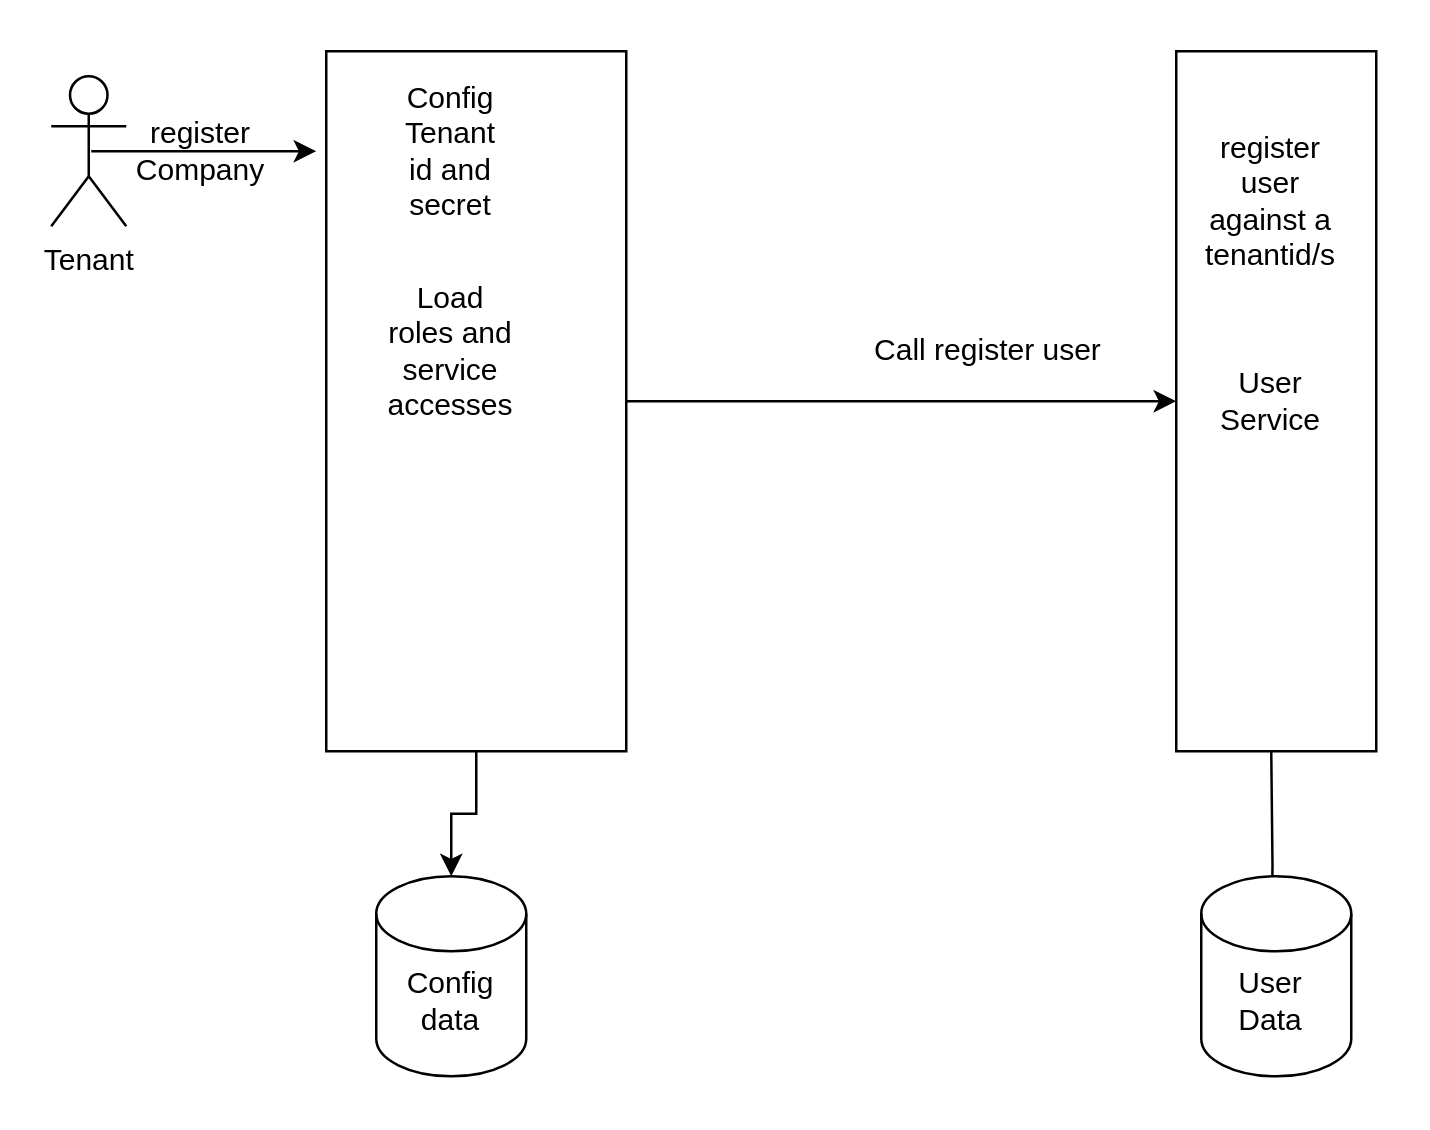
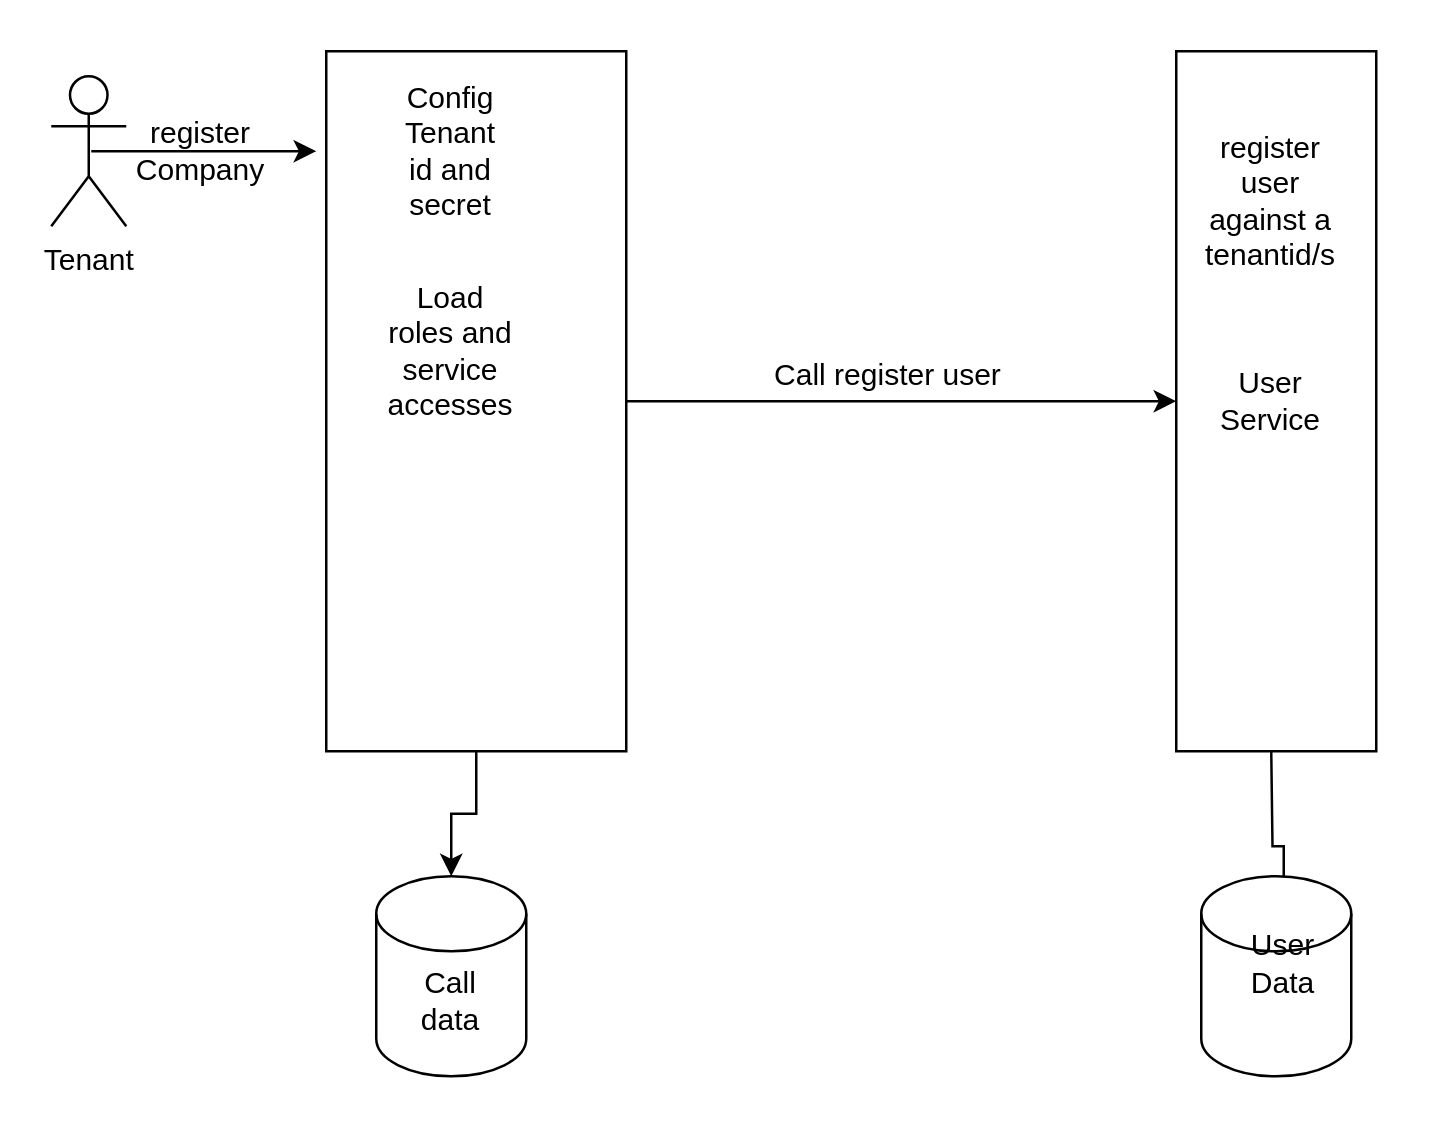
node "Call register user": moved (989, 351) -> (889, 376)
node "Config data": label "Config data" -> "Call data"
node "User Data": moved (1271, 1001) -> (1284, 964)
